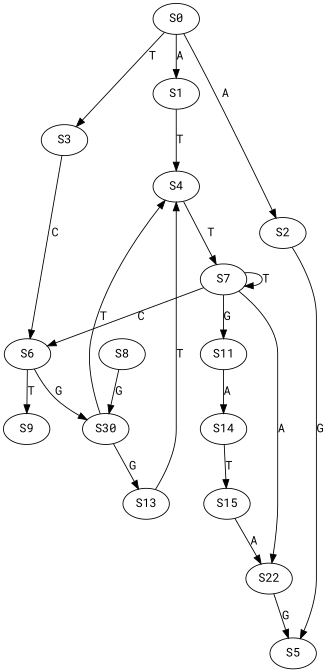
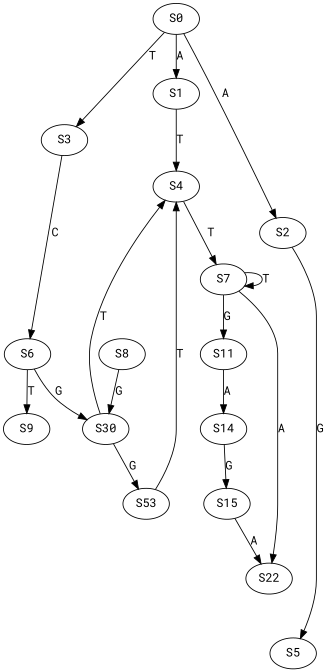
edge "S7" -> "S6": removed, label "C"
edge "S14" -> "S15": label "T" -> "G"
node "S13": label "S13" -> "S53"
edge "S22" -> "S5": removed, label "G"
